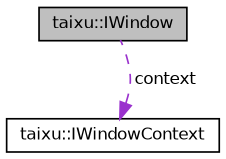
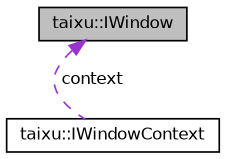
edge "taixu::IWindow" -> "taixu::IWindowContext": reversed
